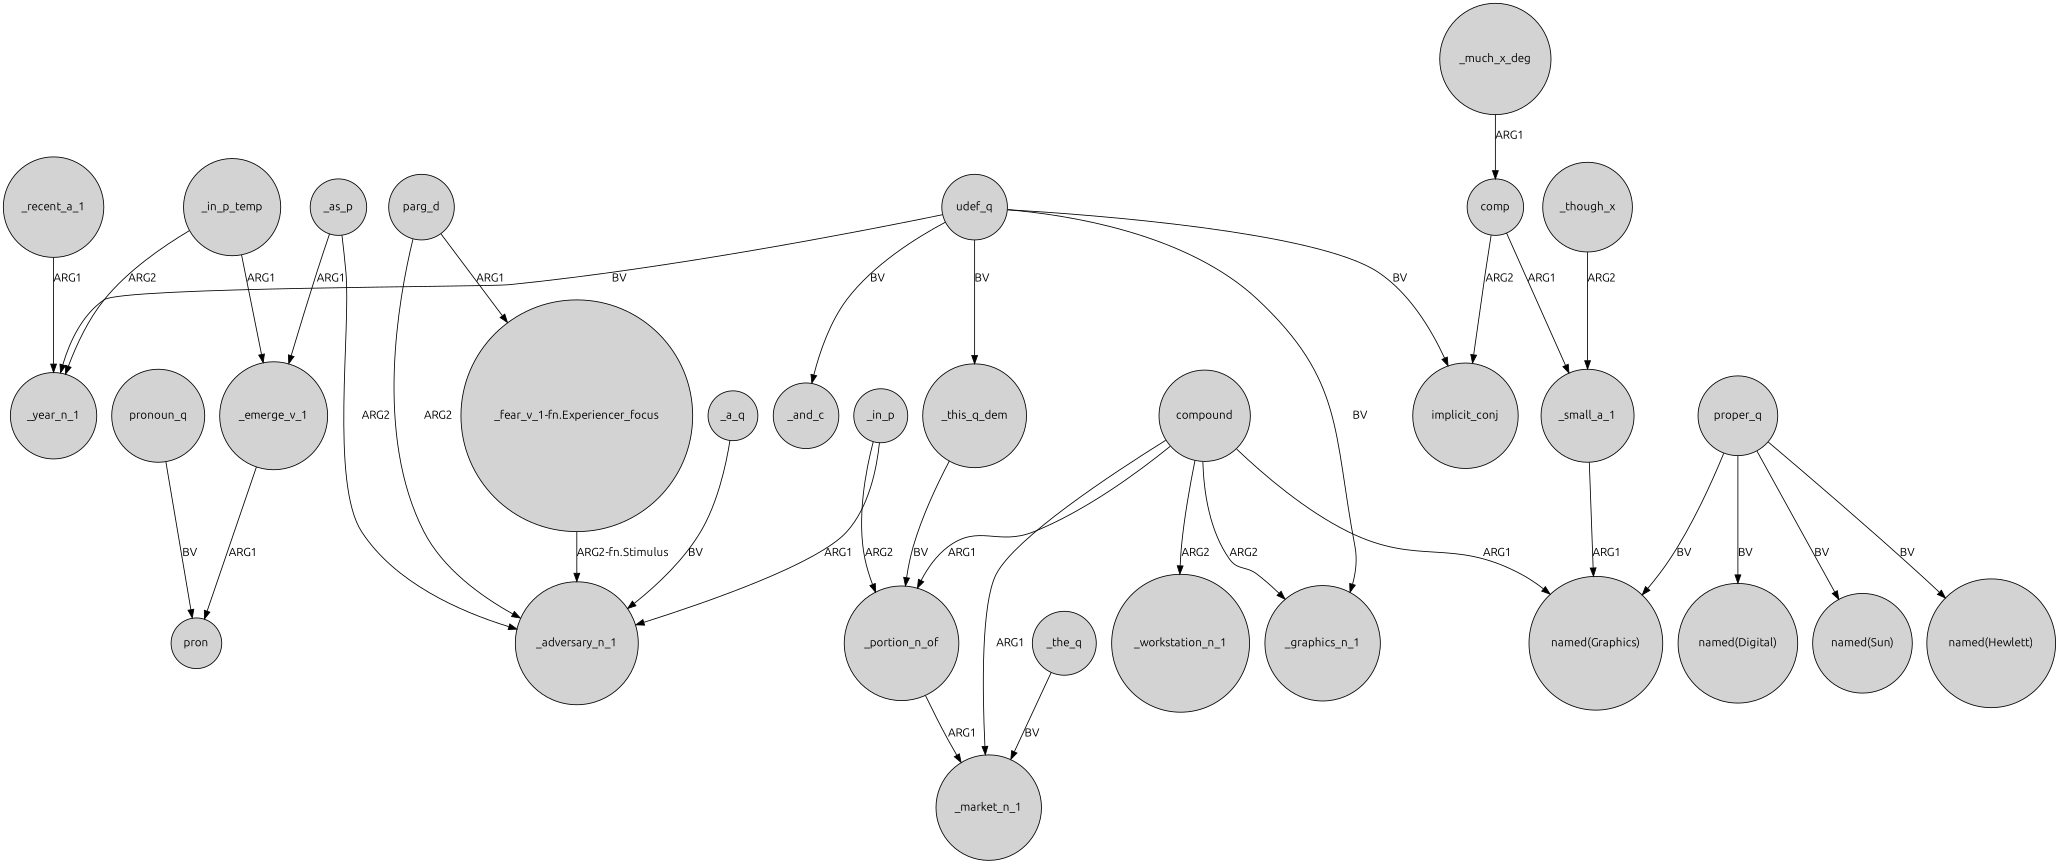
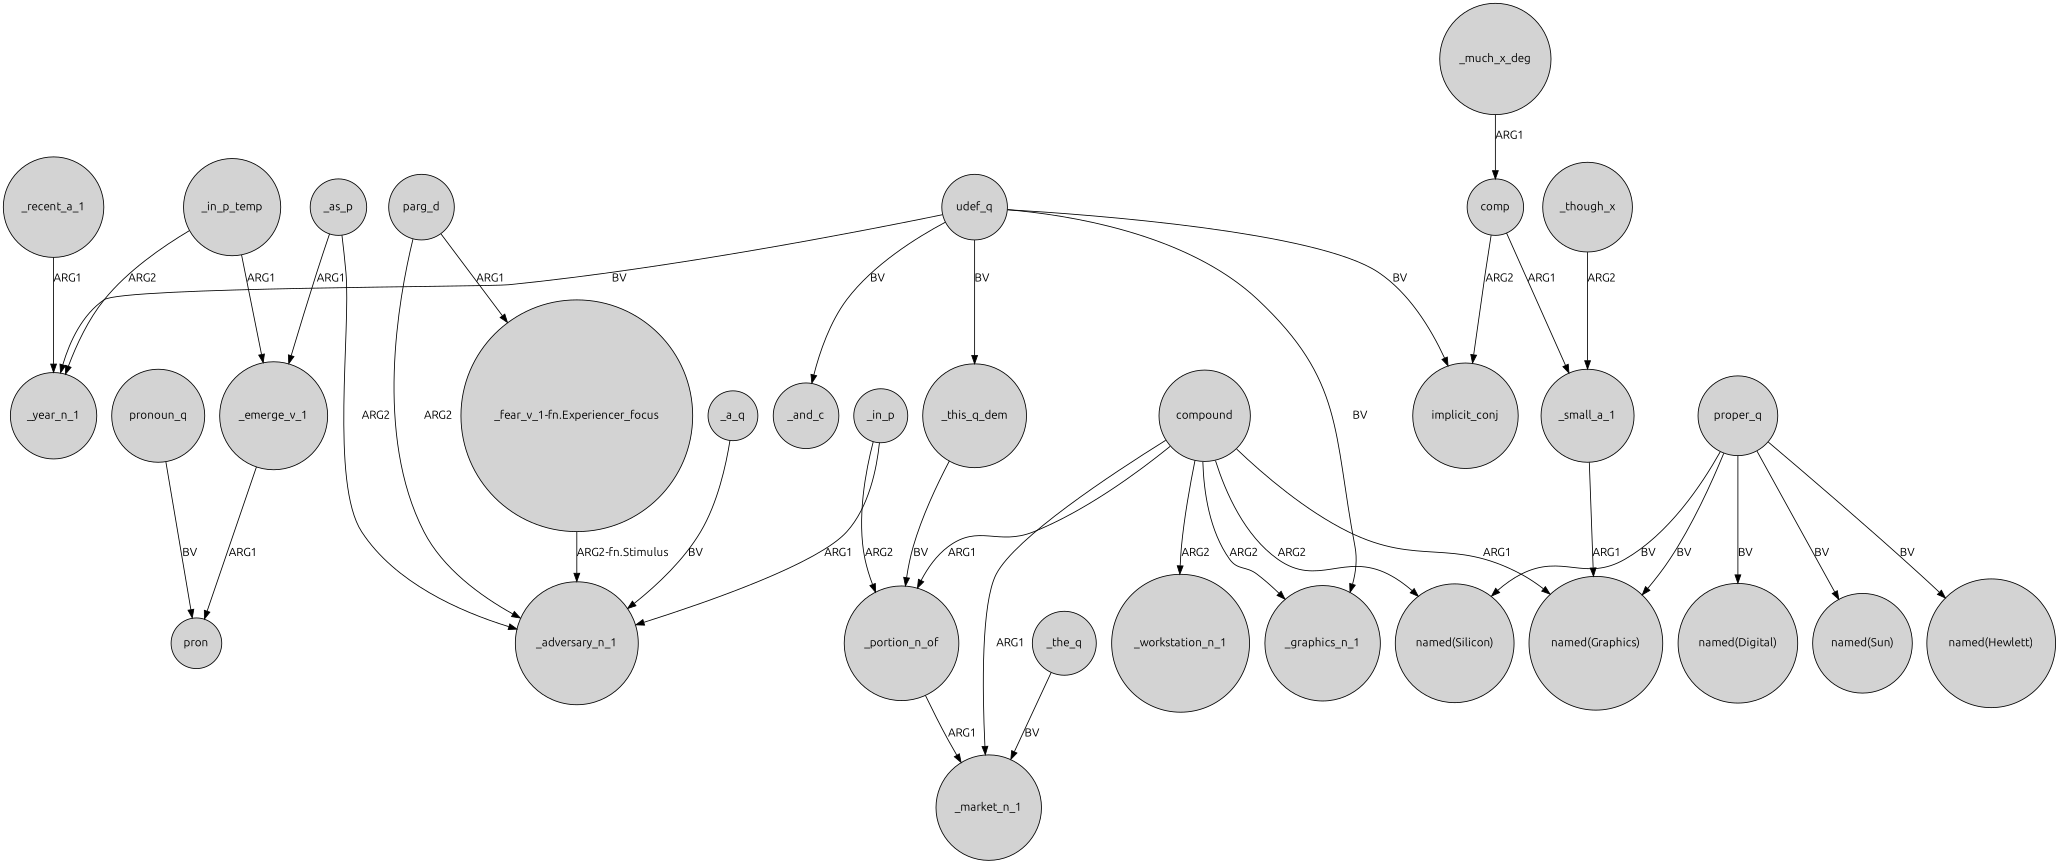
node "named(Silicon)": added
